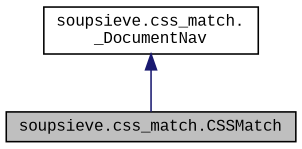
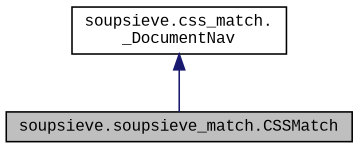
node "soupsieve.css_match.CSSMatch": label "soupsieve.css_match.CSSMatch" -> "soupsieve.soupsieve_match.CSSMatch"
